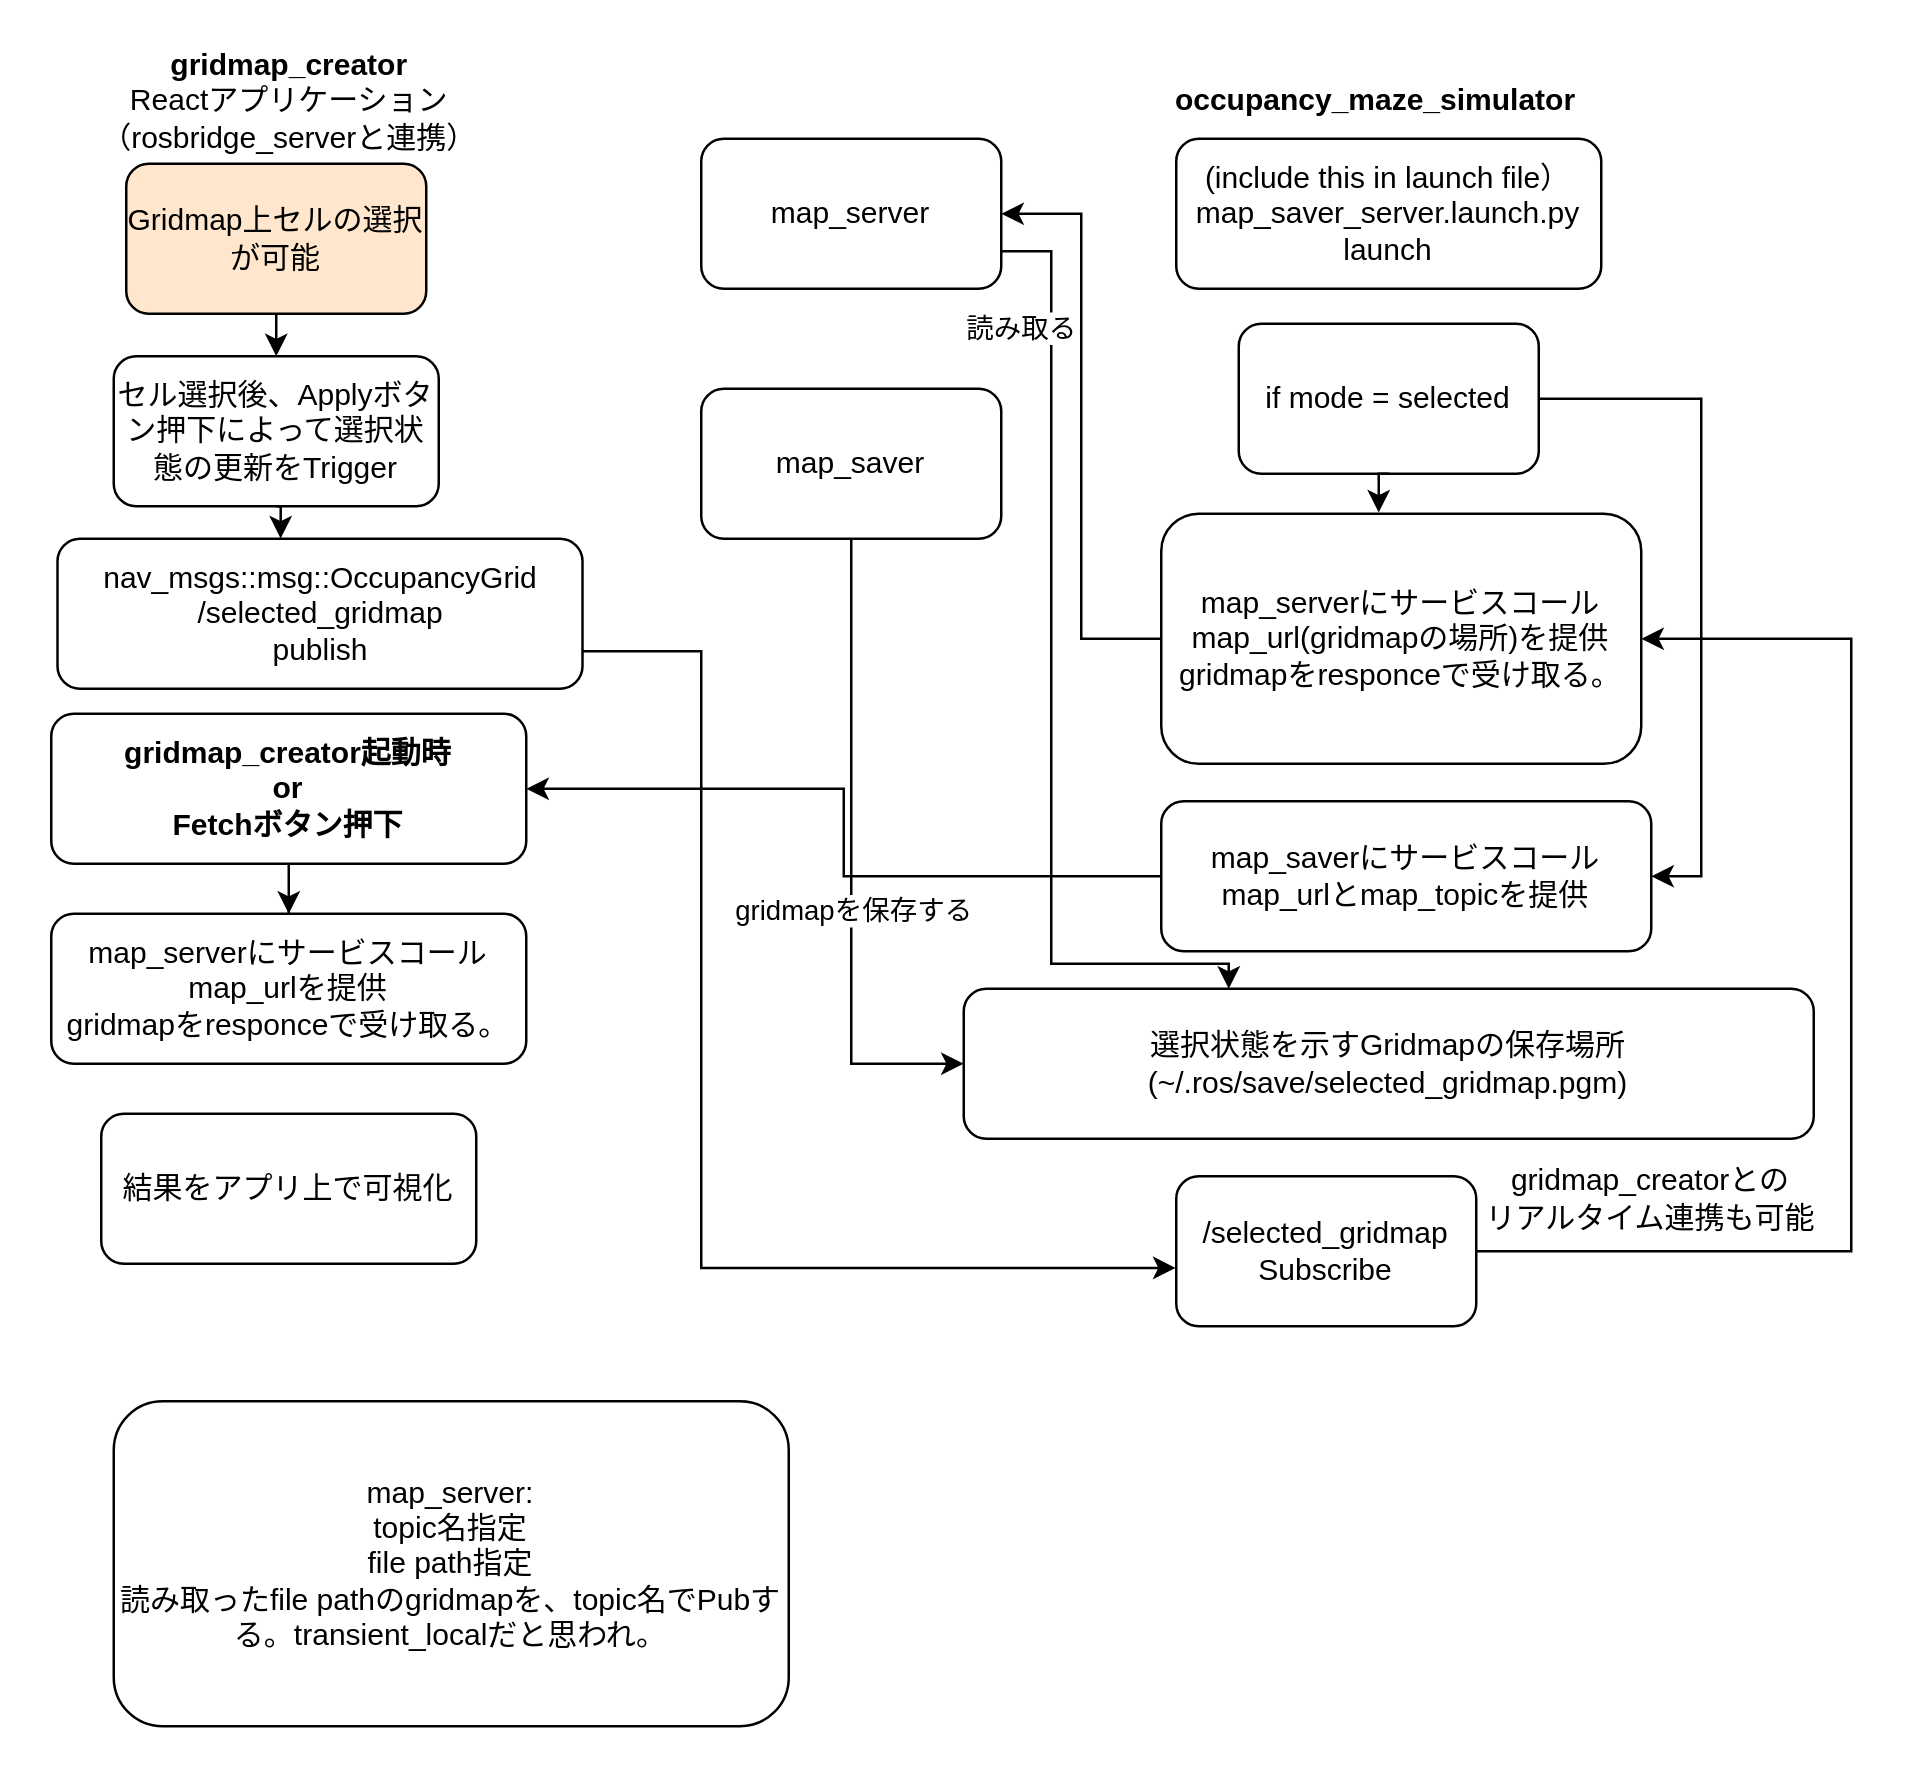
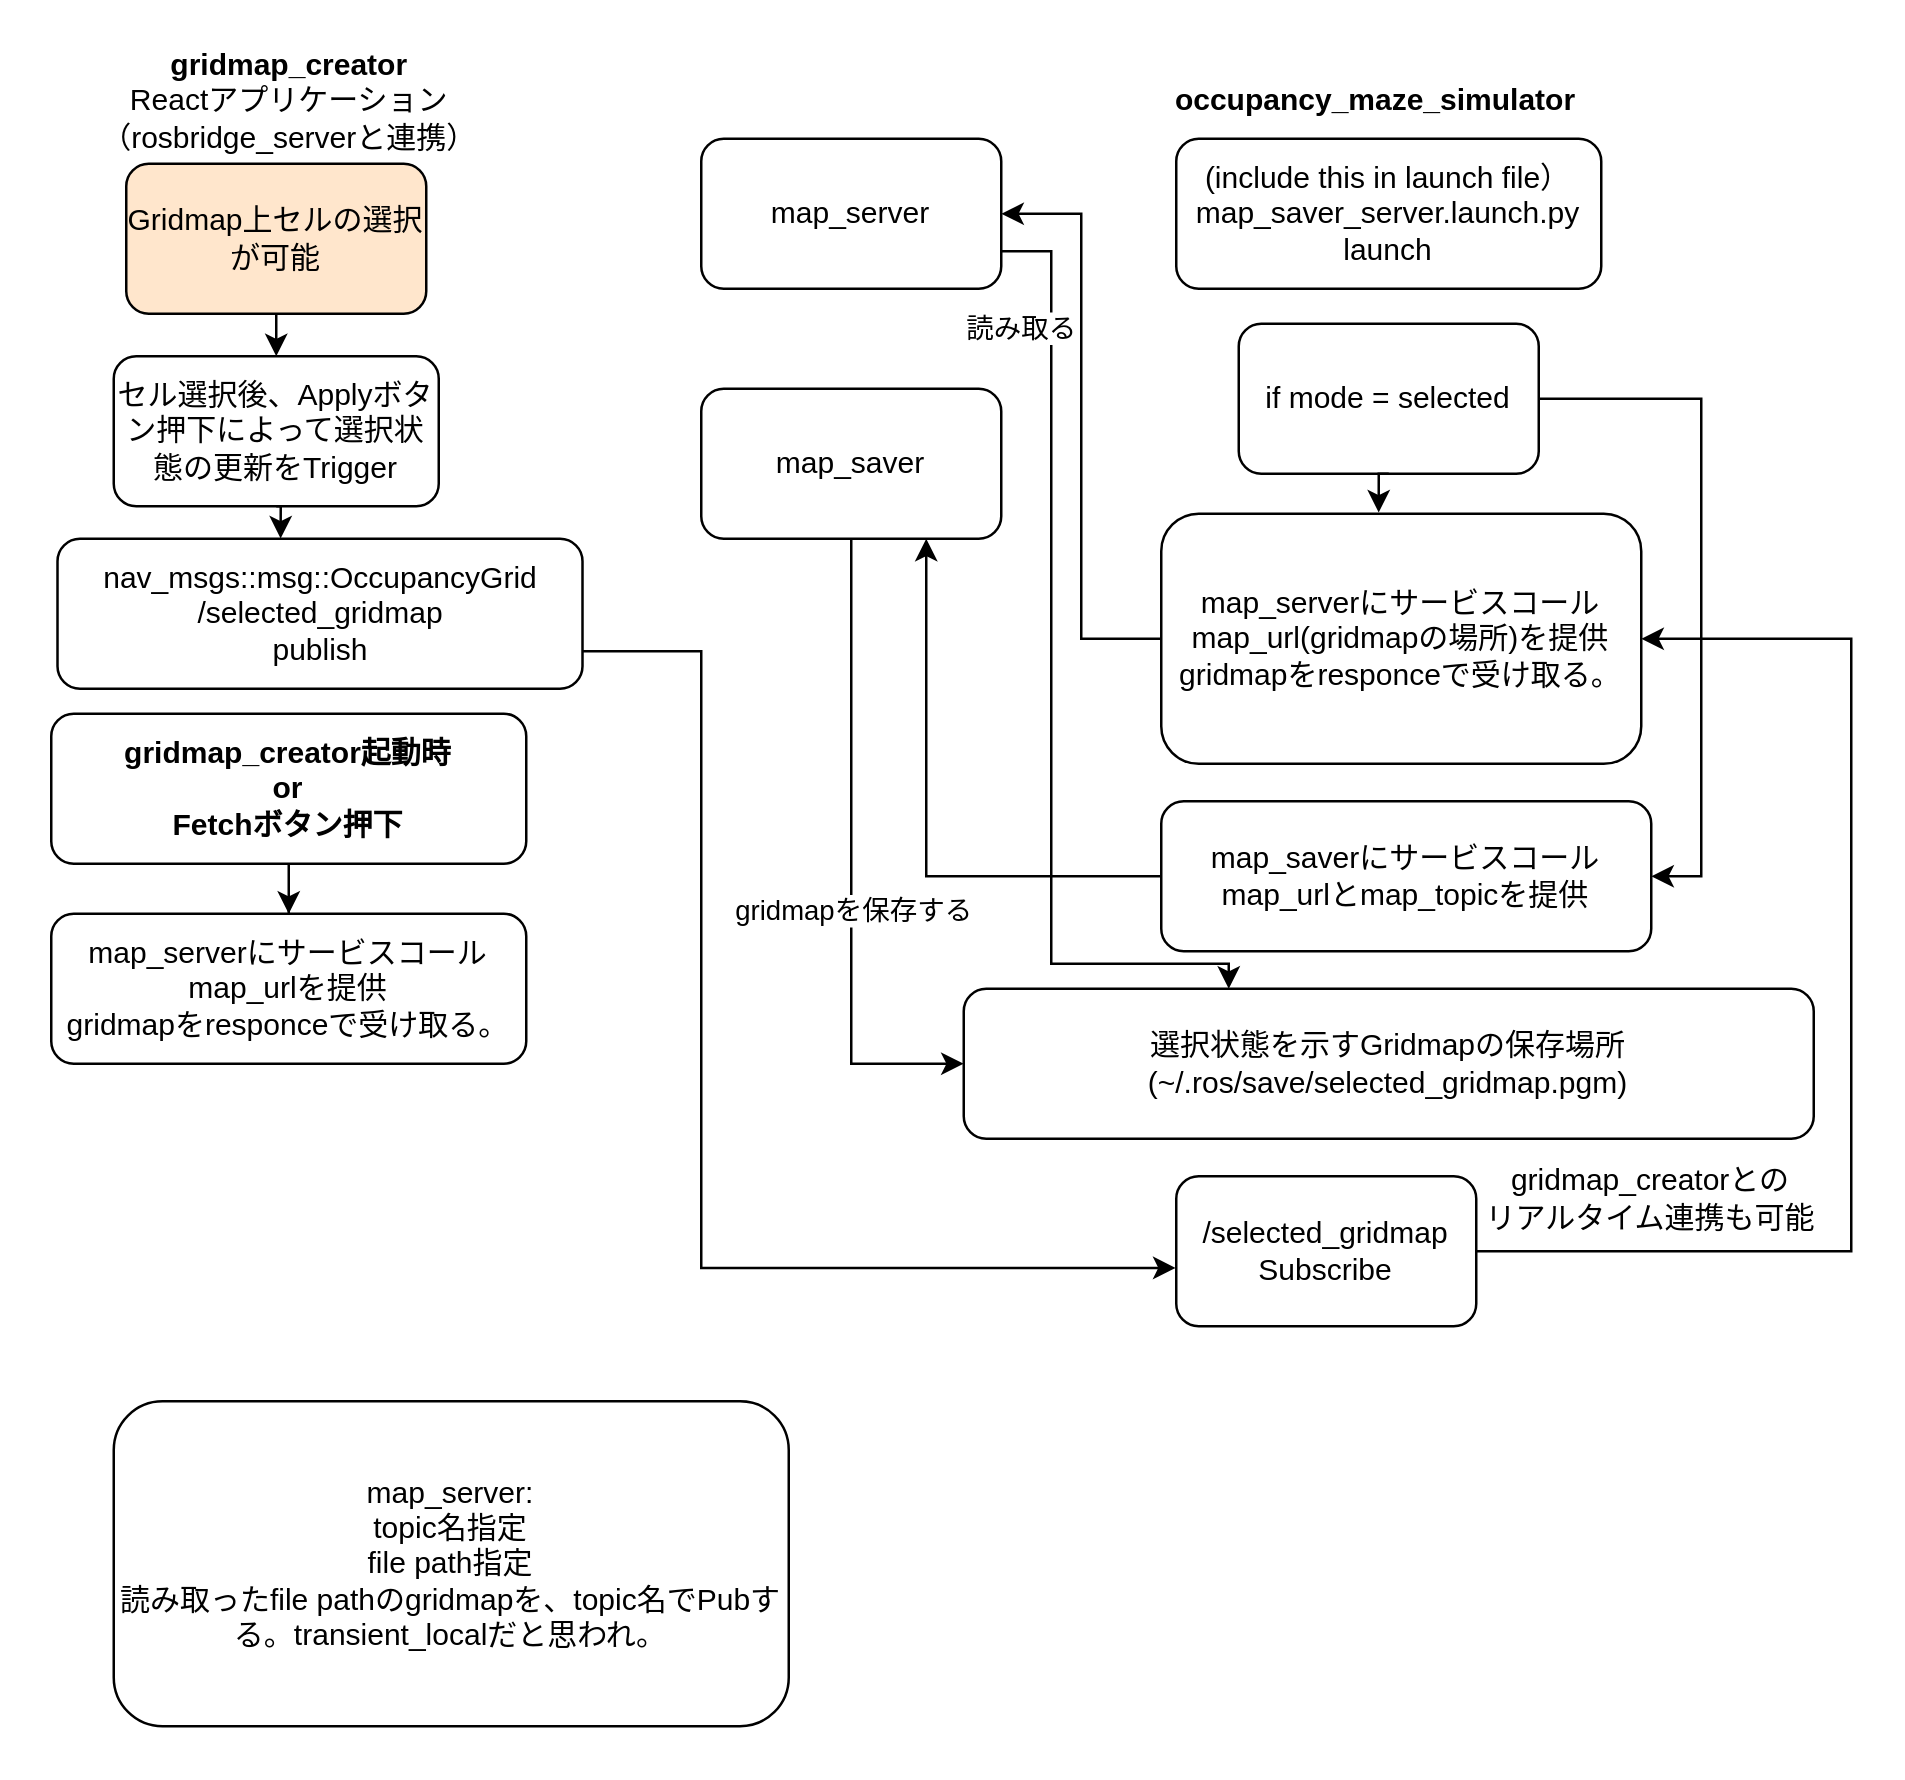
edge "map_saverにサービスコール map_urlとmap_topicを提供" -> "gridmap_creator起動時 or Fetchボタン押下": now "map_saverにサービスコール map_urlとmap_topicを提供" -> "map_saver"
node "結果をアプリ上で可視化": removed
